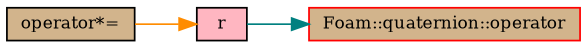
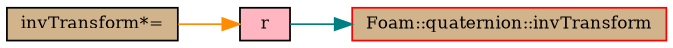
node "operator*=": label "operator*=" -> "invTransform*="
node "Foam::quaternion::operator": label "Foam::quaternion::operator" -> "Foam::quaternion::invTransform"
